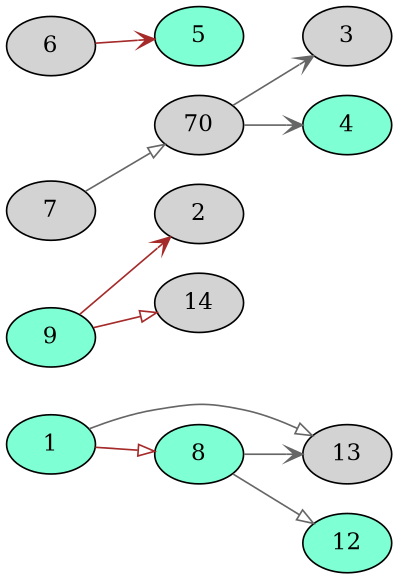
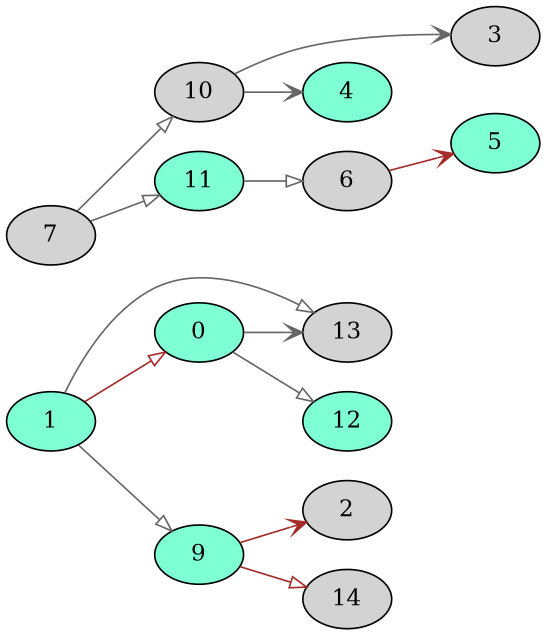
node "70": label "70" -> "10"
node "11": added
node "8": label "8" -> "0"
edge "1" -> "9": added
